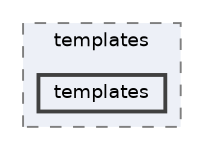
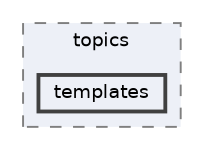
cluster "templates": label "templates" -> "topics"
